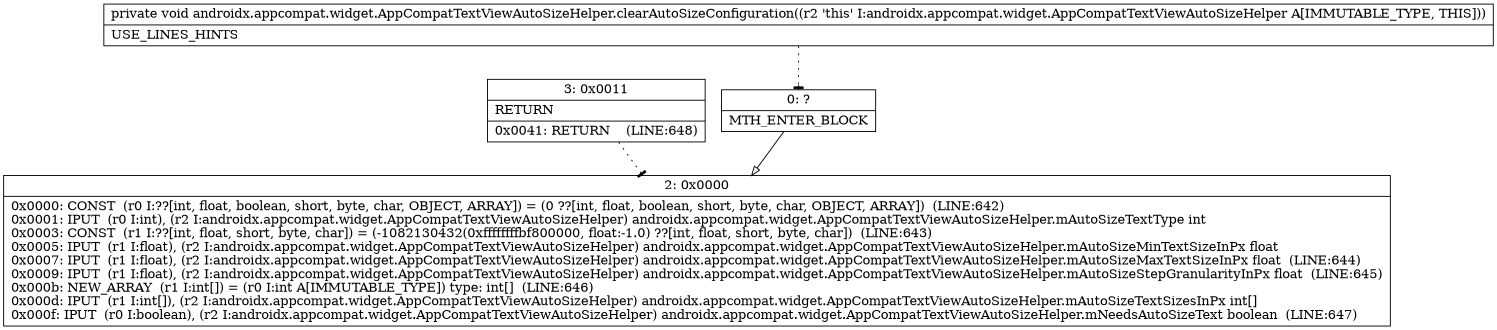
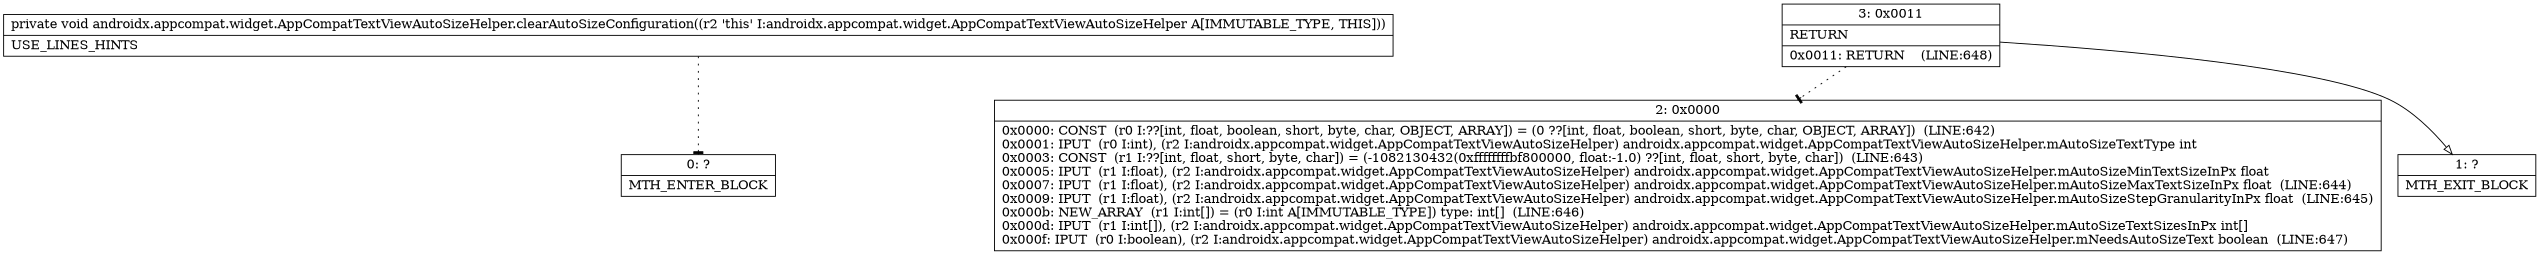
node "3: 0x0011": text "0x0041: RETURN    (LINE:648)" -> "0x0011: RETURN    (LINE:648)"
edge "0: ?" -> "2: 0x0000": removed
node "1: ?": added
